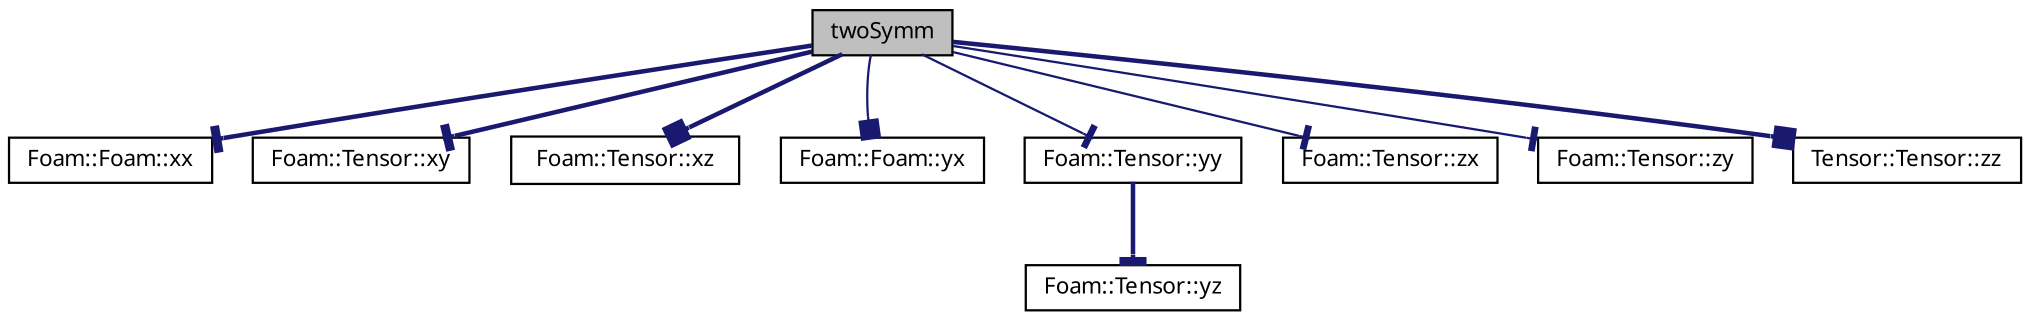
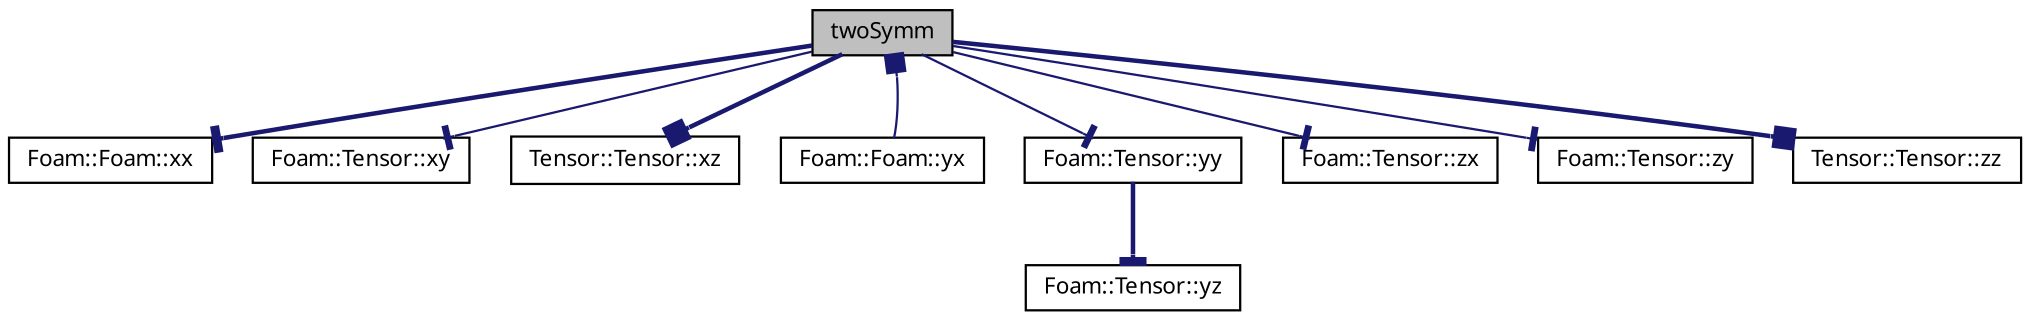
edge "twoSymm" -> "Foam::Foam::yx": reversed
edge "twoSymm" -> "Foam::Tensor::xy": style bold -> solid
node "Foam::Tensor::xz": label "Foam::Tensor::xz" -> "Tensor::Tensor::xz"
